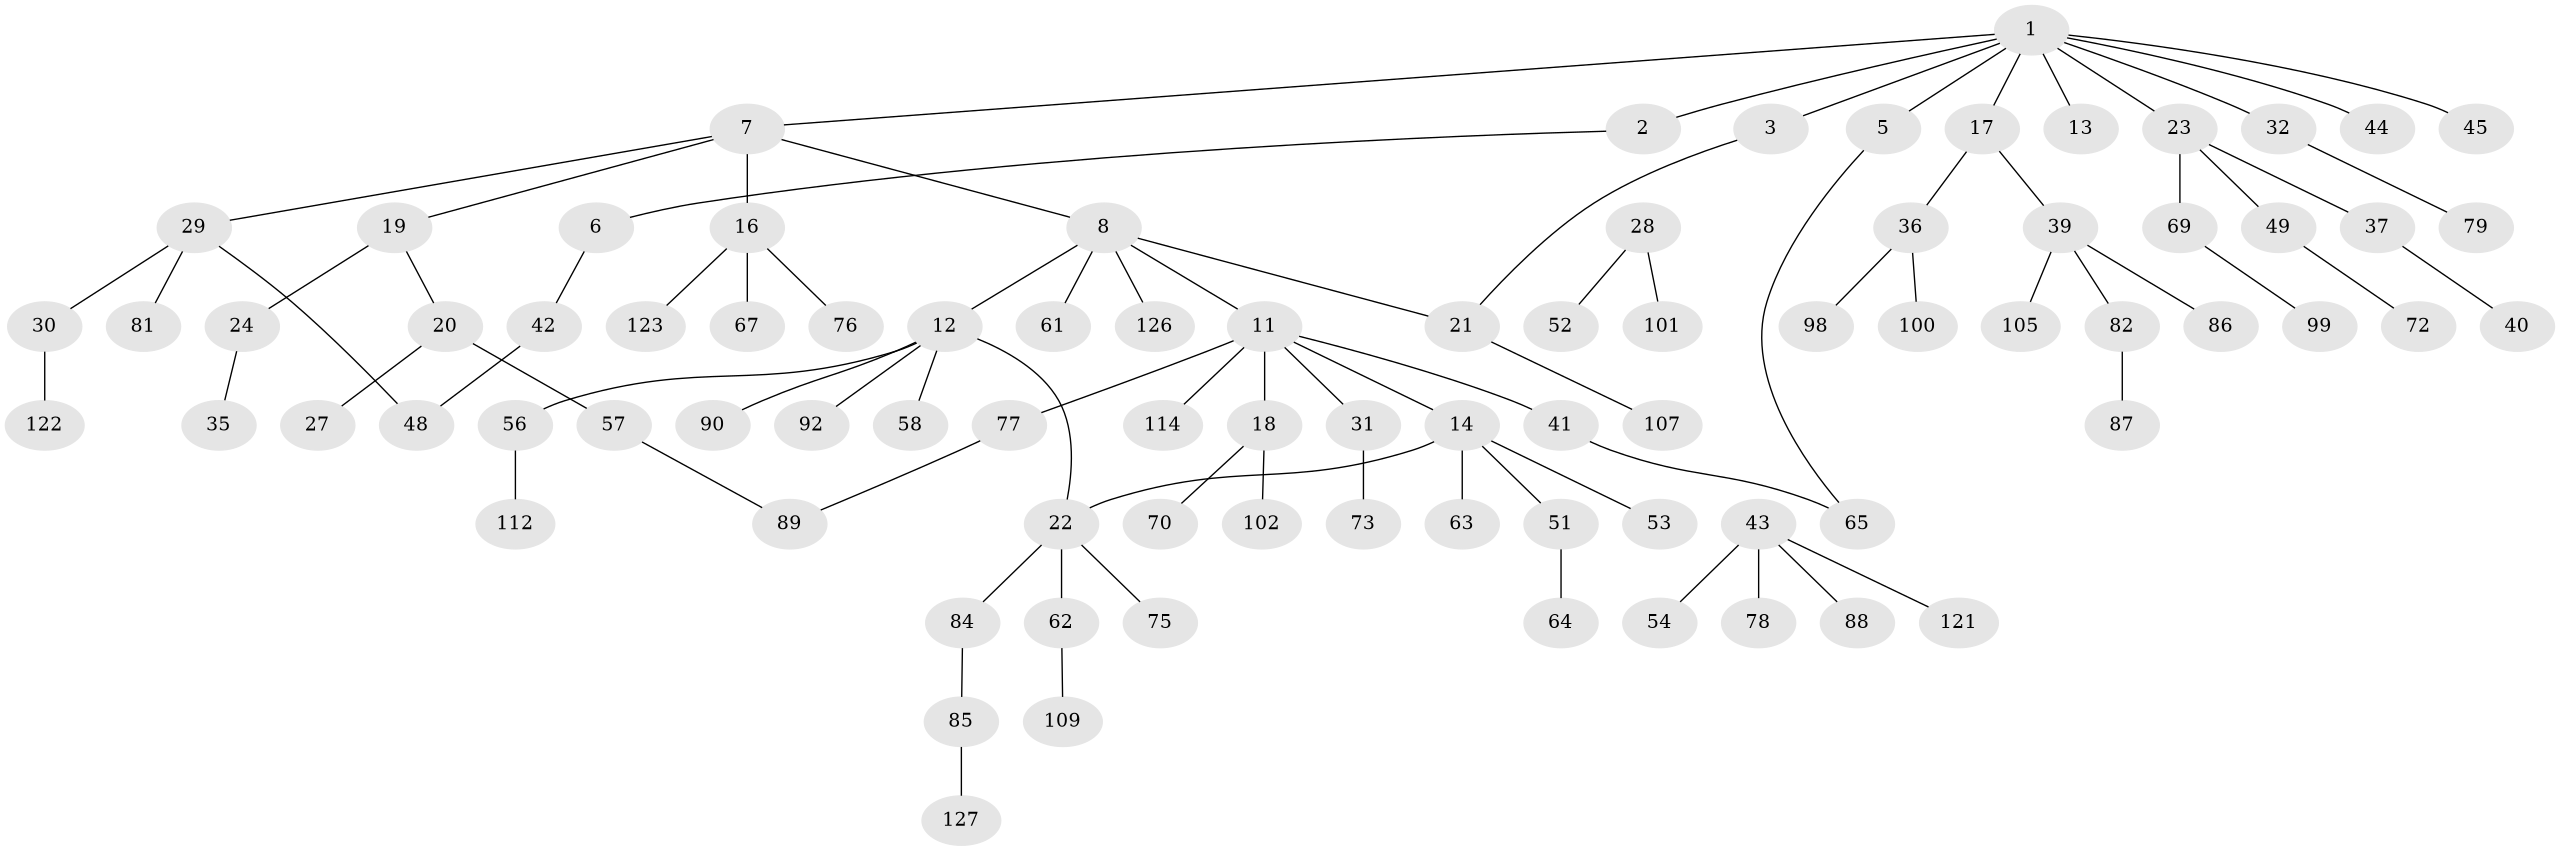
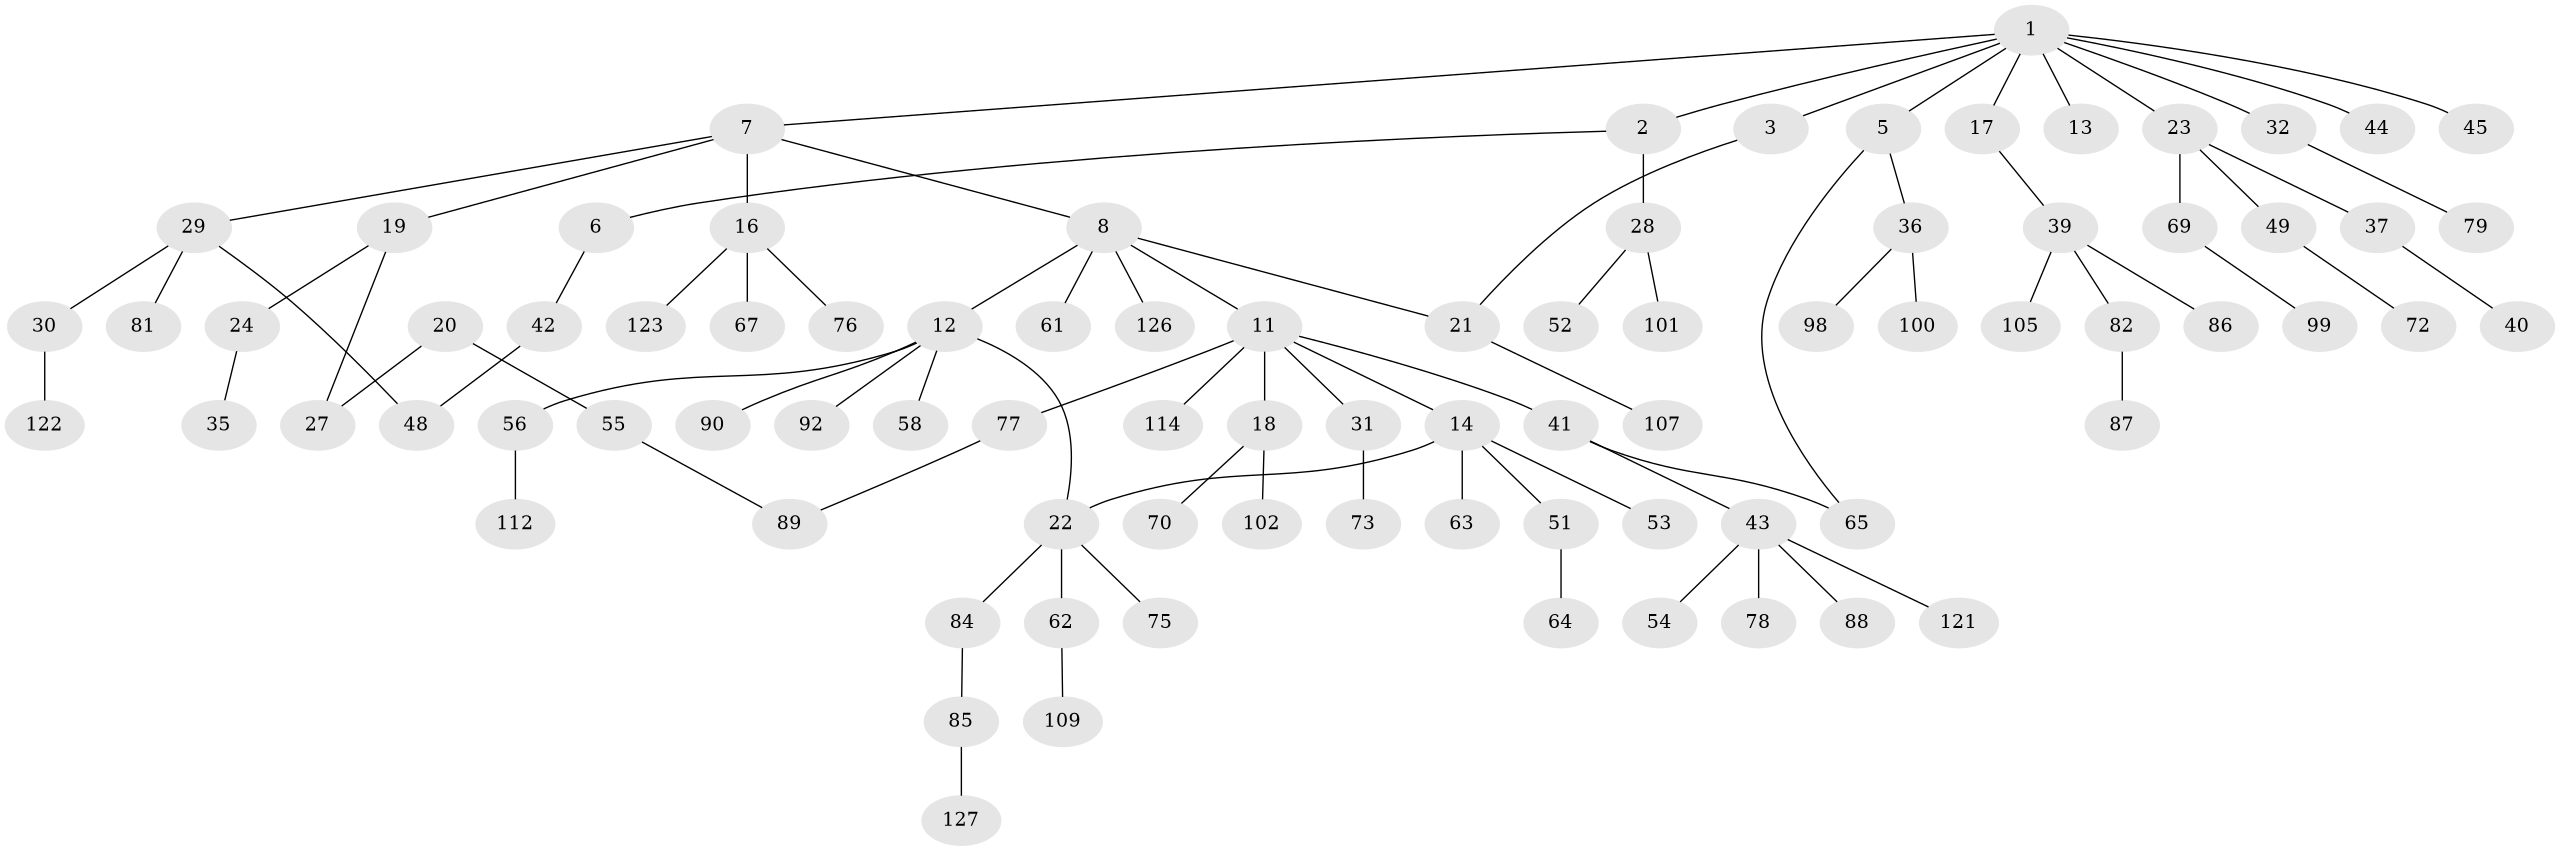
edge "17" -- "36": now "5" -- "36"
edge "2" -- "28": added
edge "19" -- "20": now "19" -- "27"
node "57": label "57" -> "55"
edge "41" -- "43": added
